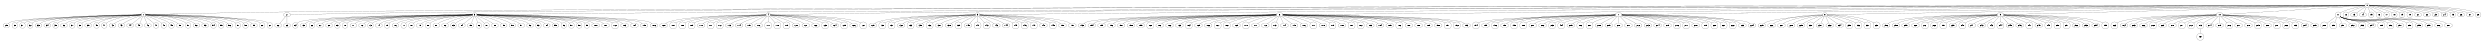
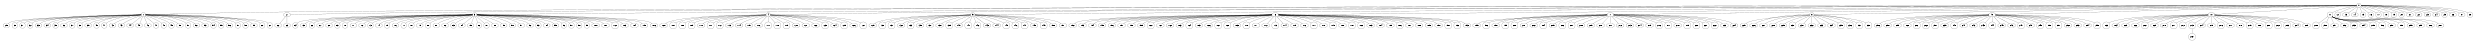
node "136": removed
node "152": added
node "194": removed
node "203": removed
node "404": label "404" -> "204"
node "233": added
